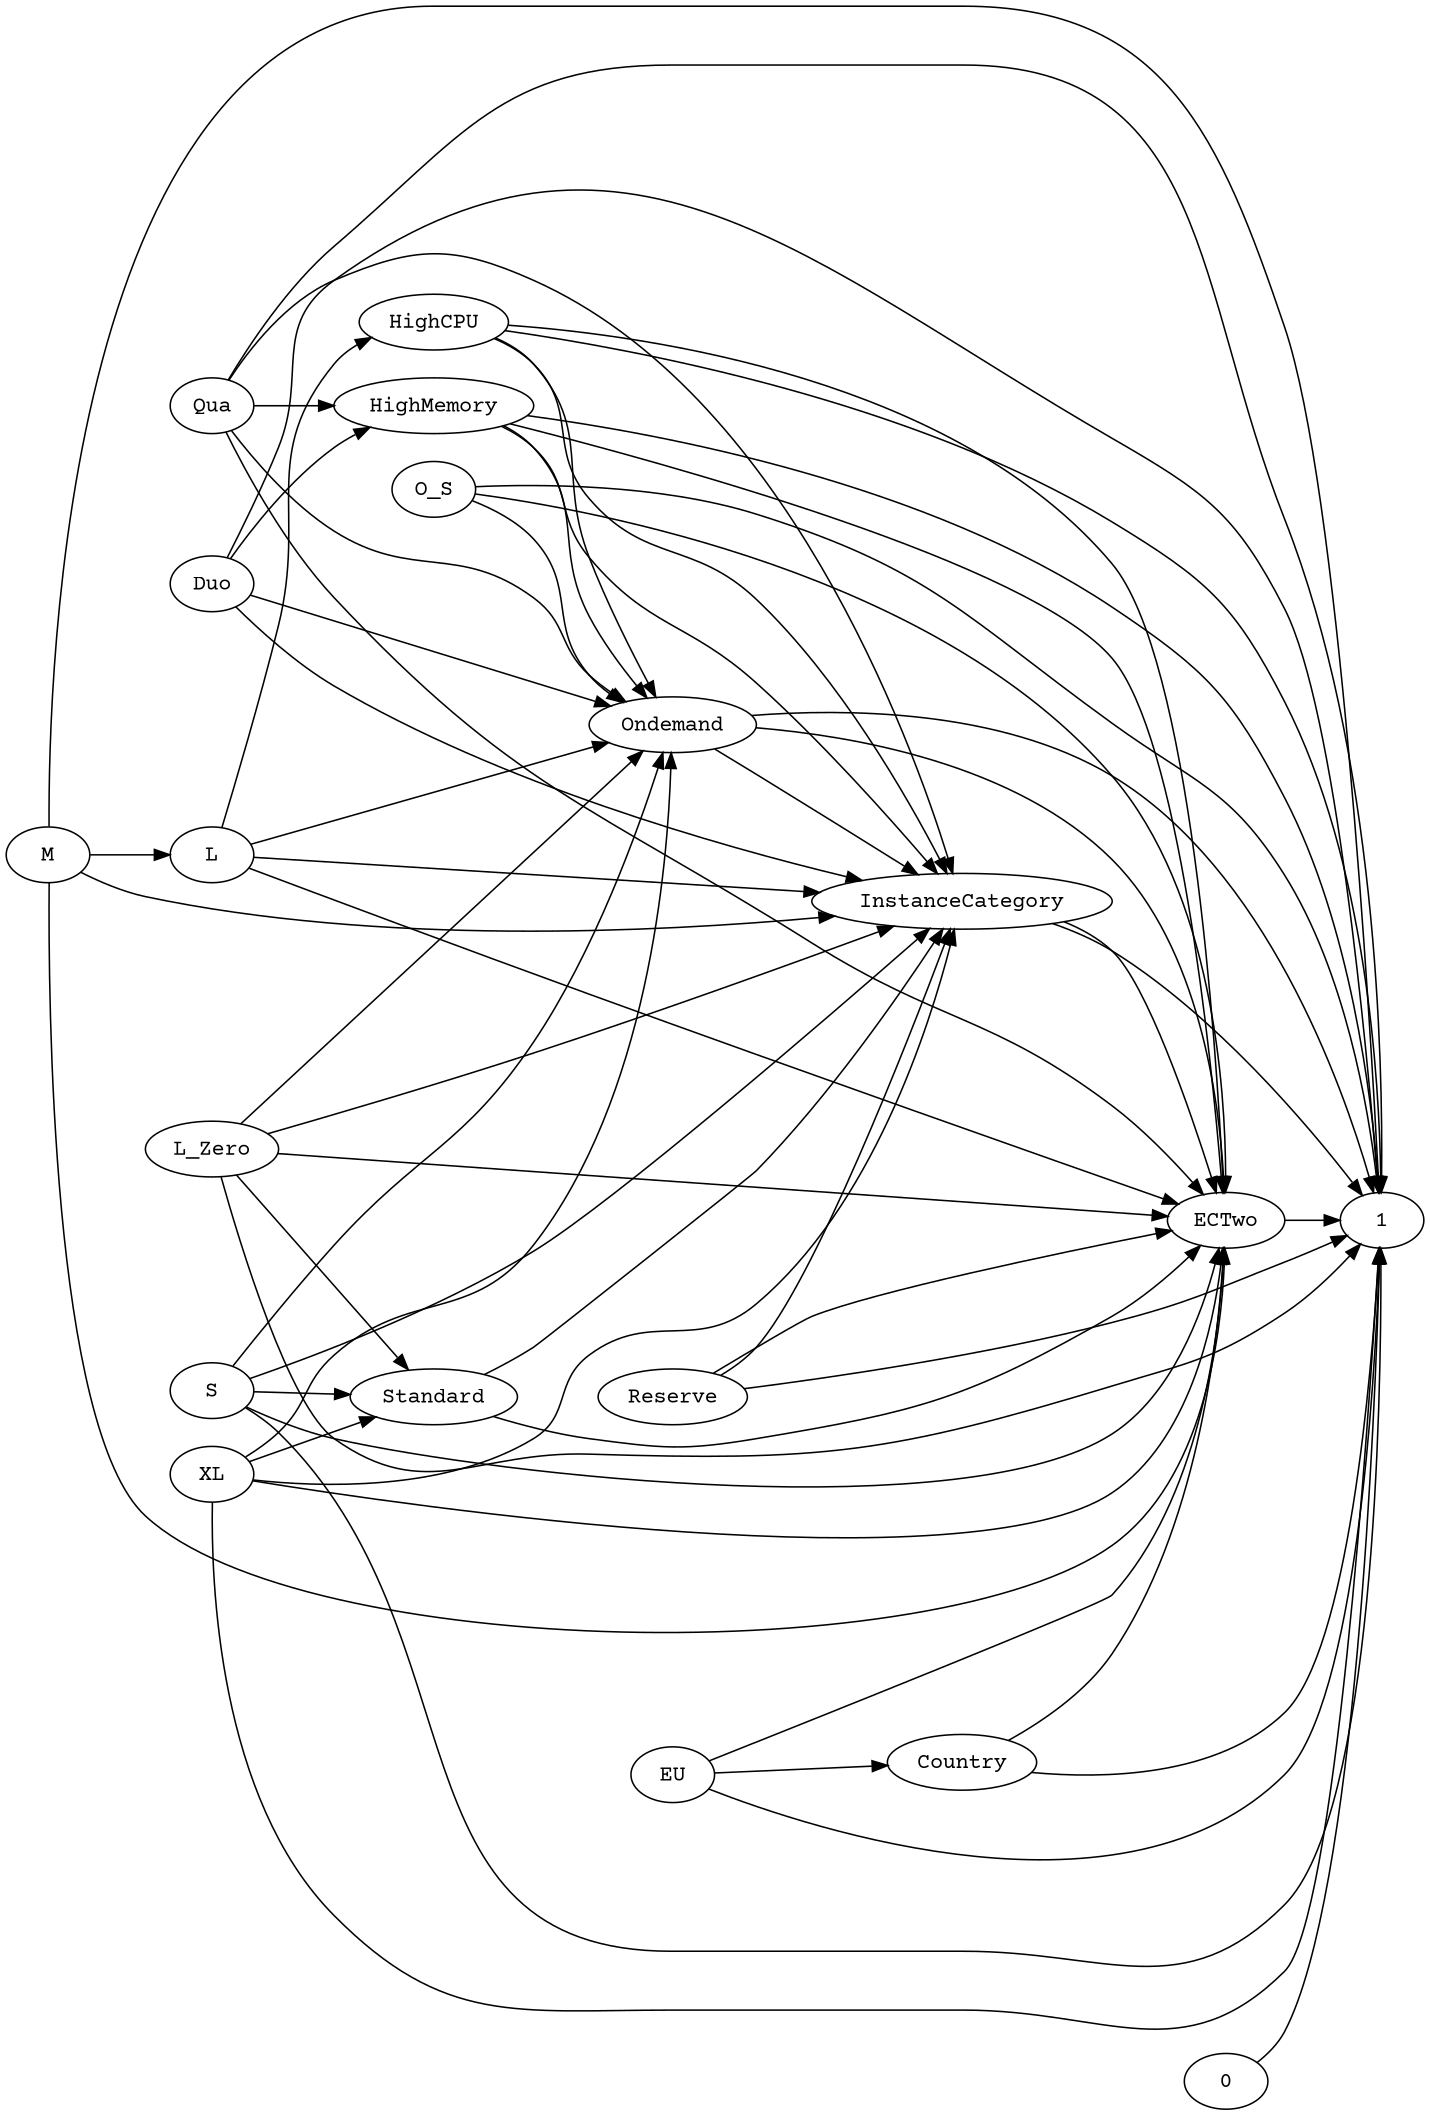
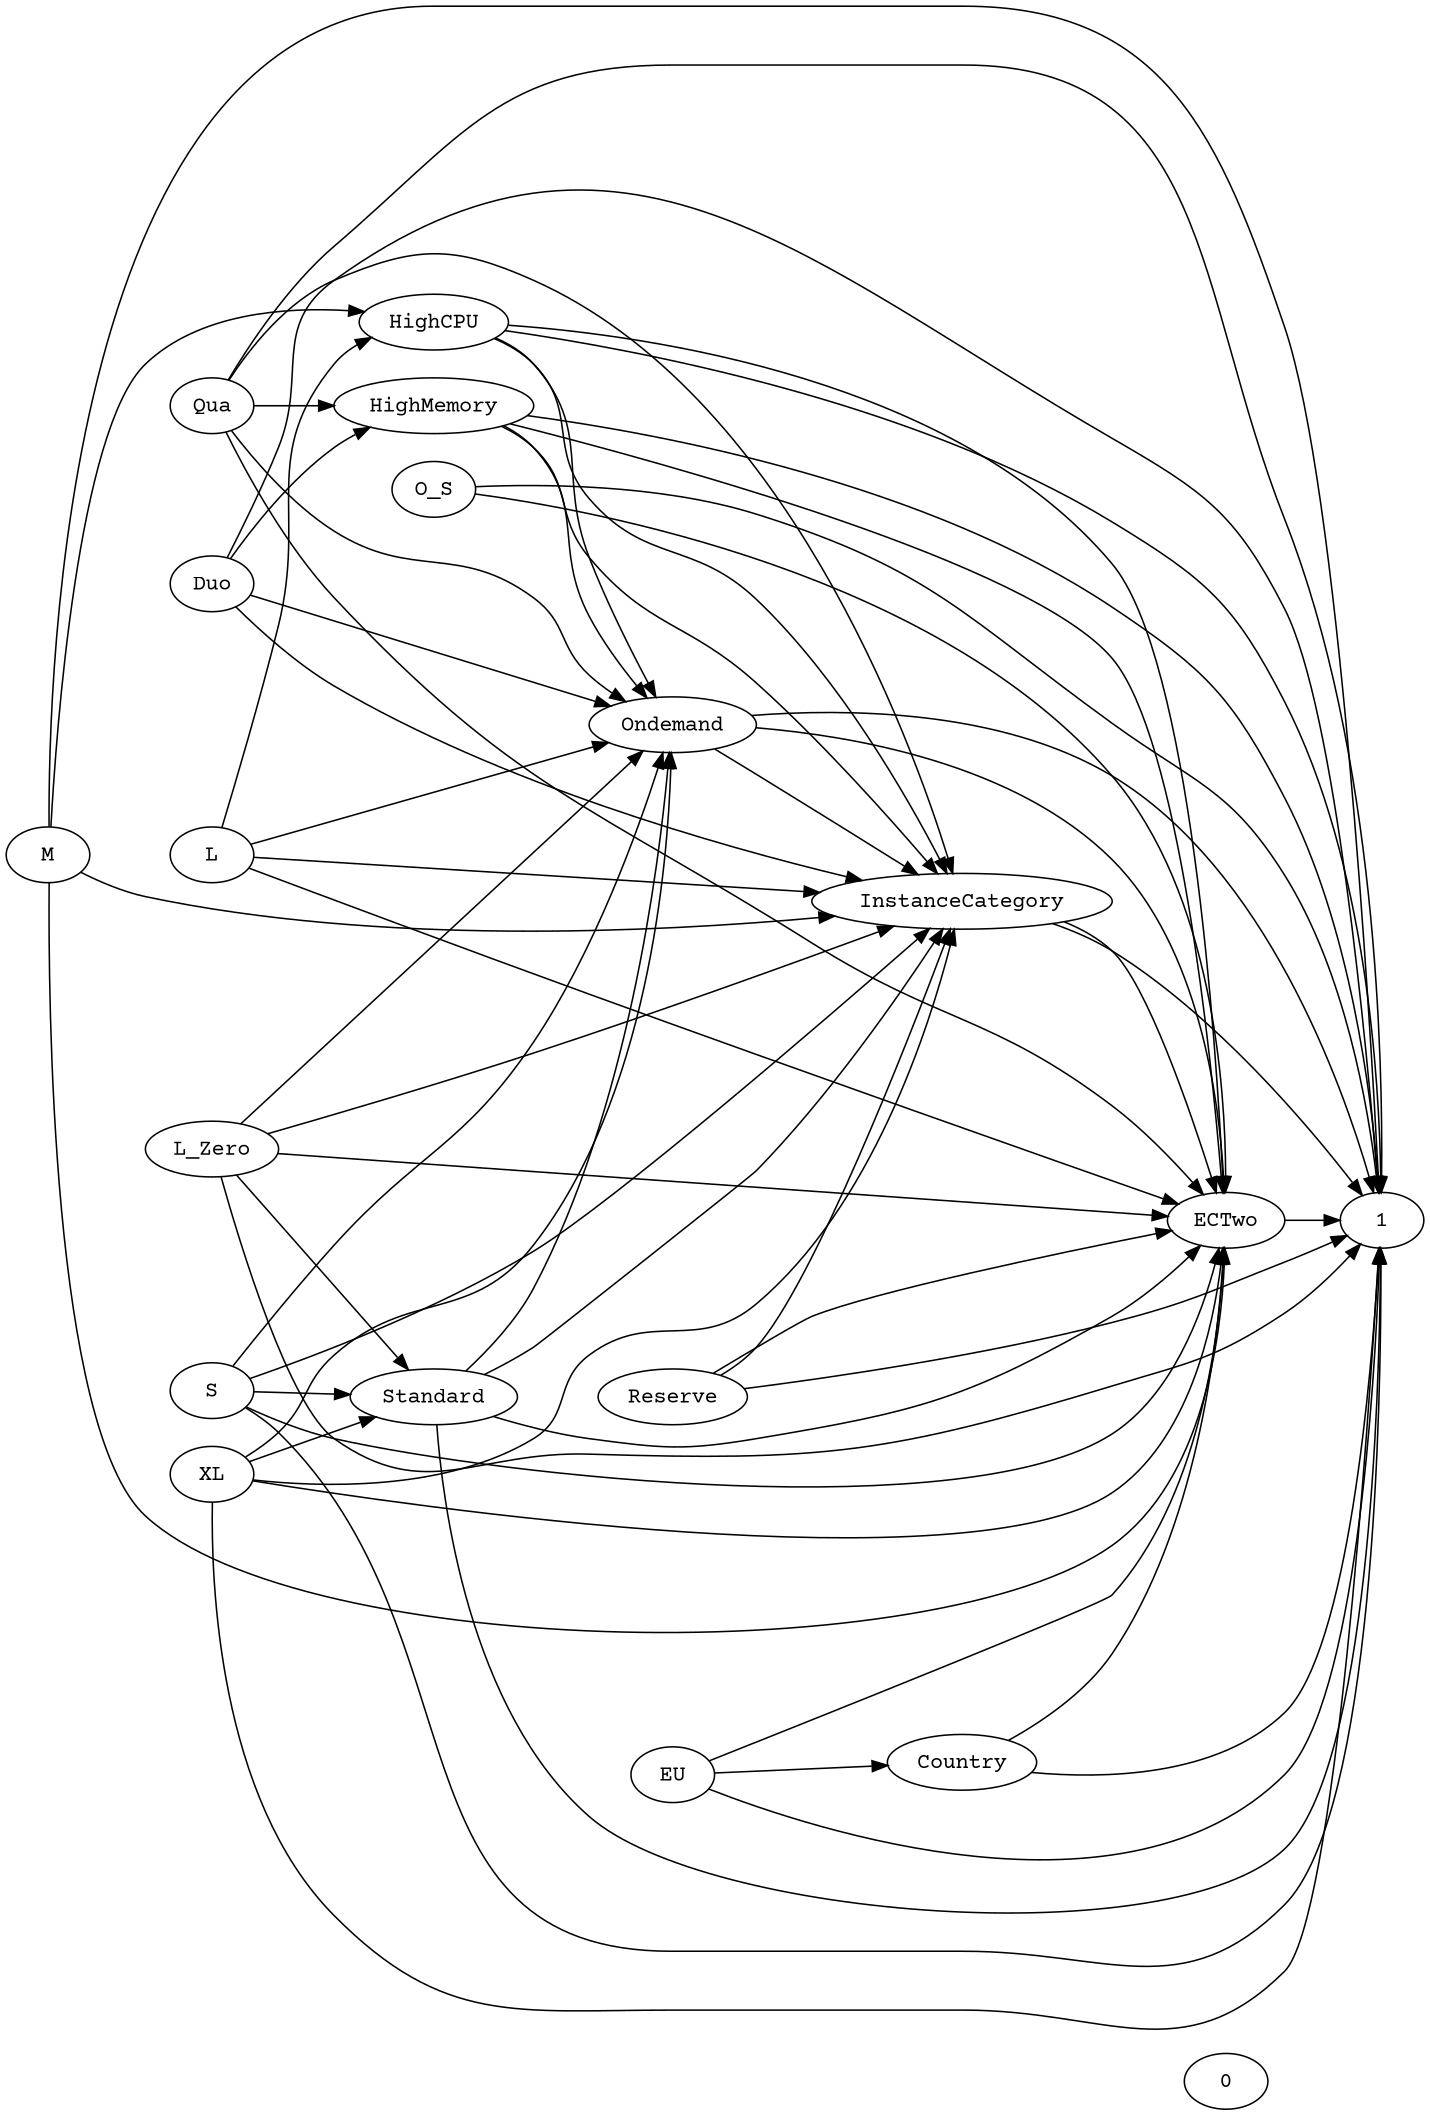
edge "O_S" -> "Ondemand": now "Standard" -> "Ondemand"
edge "M" -> "L": now "M" -> "HighCPU"
edge "0" -> "1": now "Standard" -> "1"
